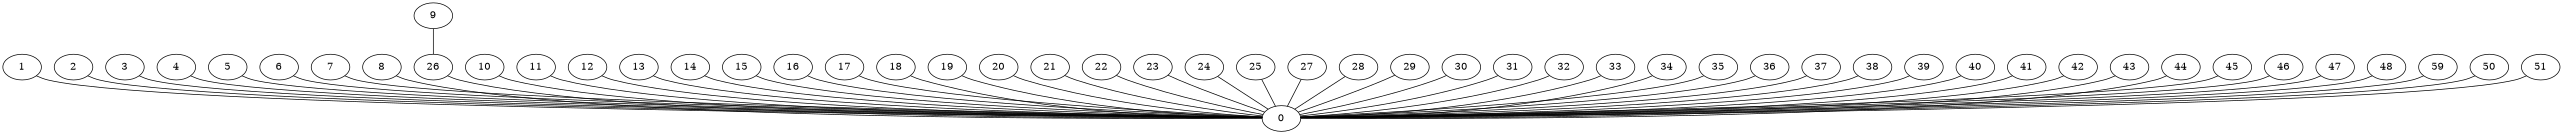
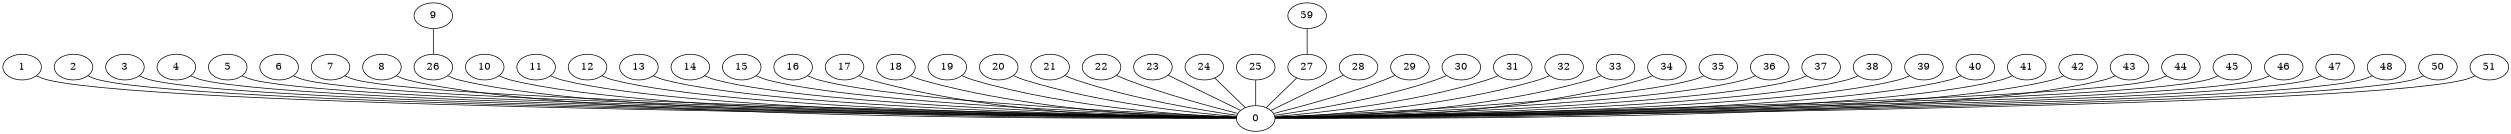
edge "59" -- "0": now "59" -- "27"
